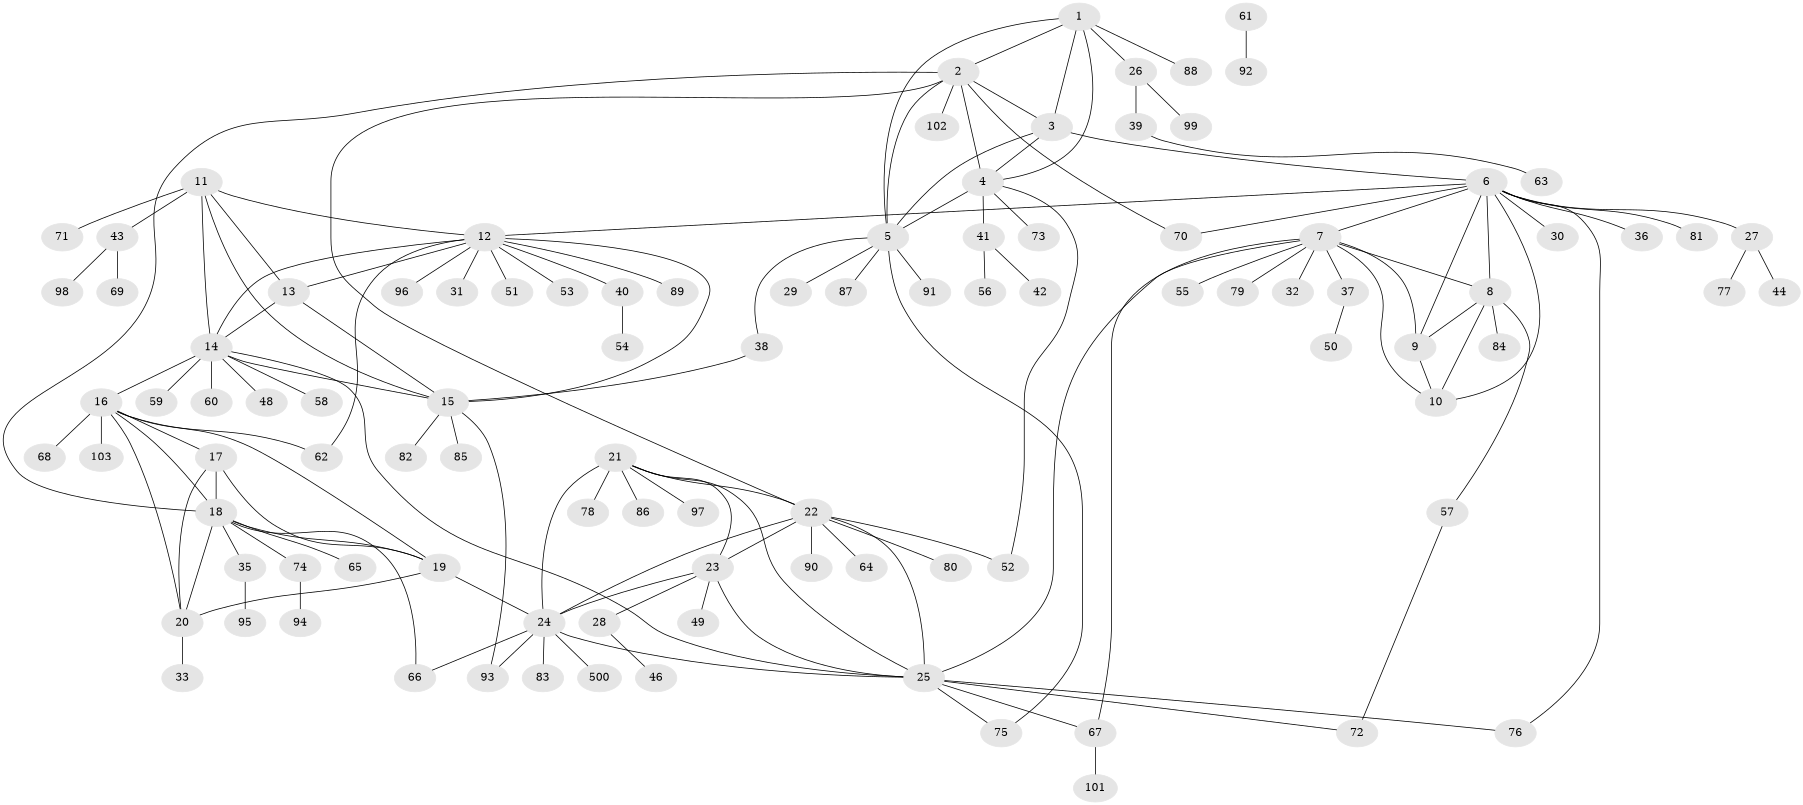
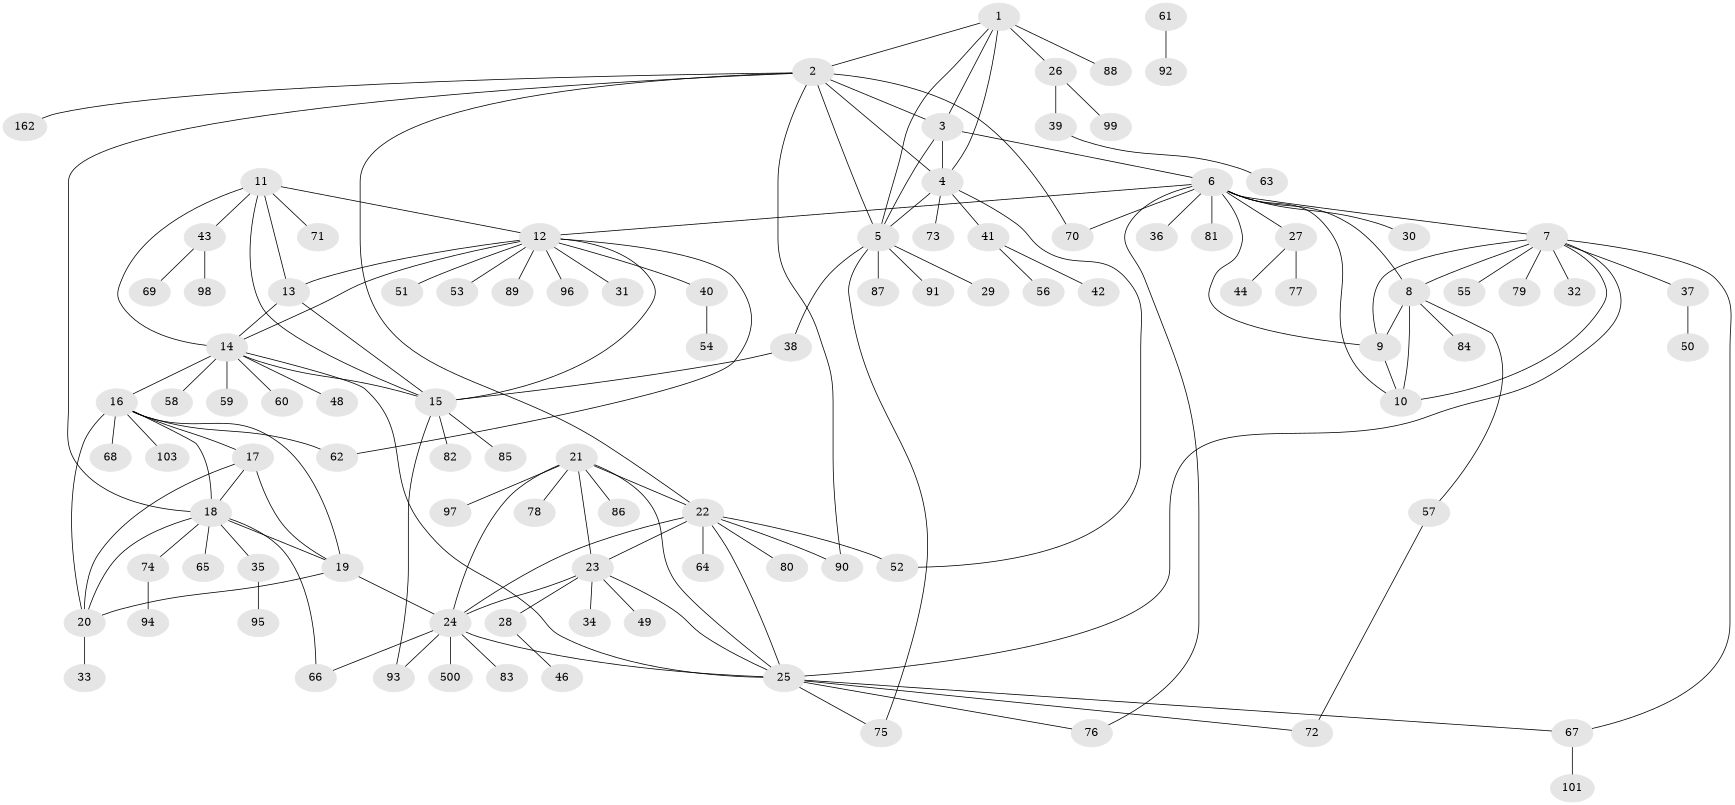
node "102": label "102" -> "162"
edge "2" -- "90": added
node "34": added
